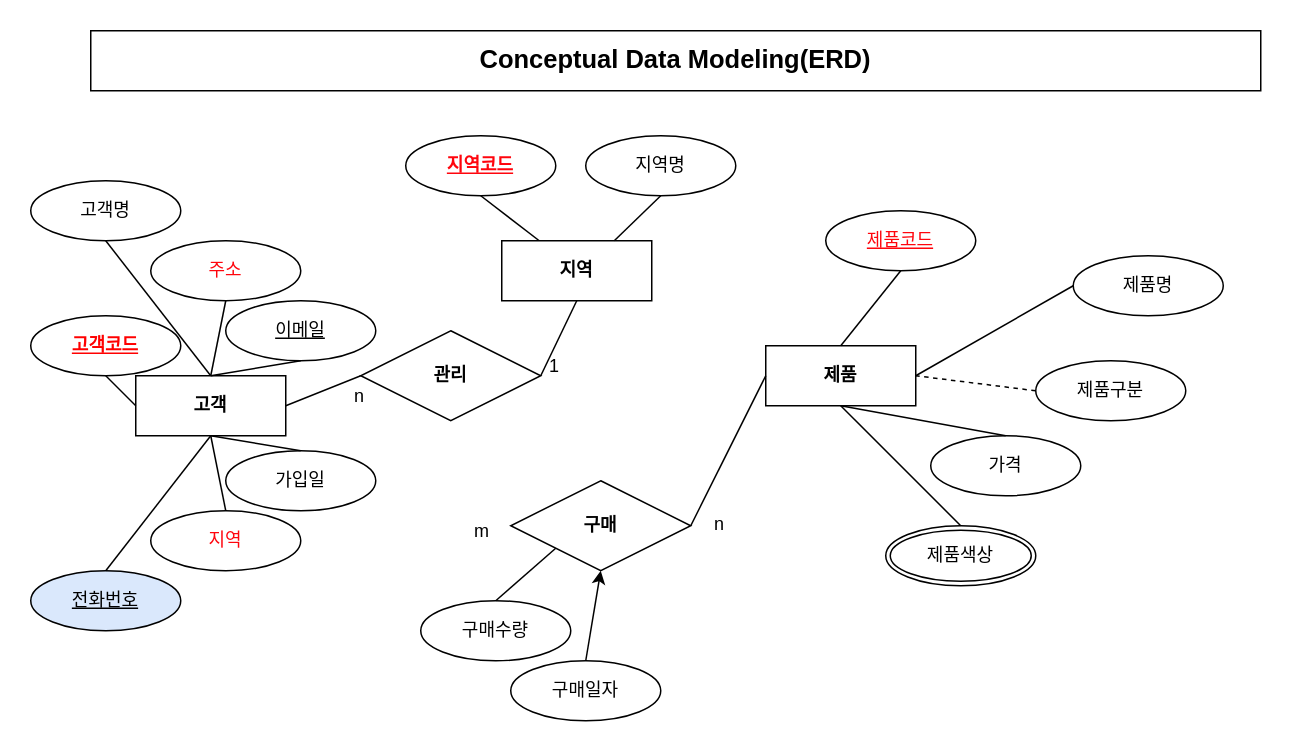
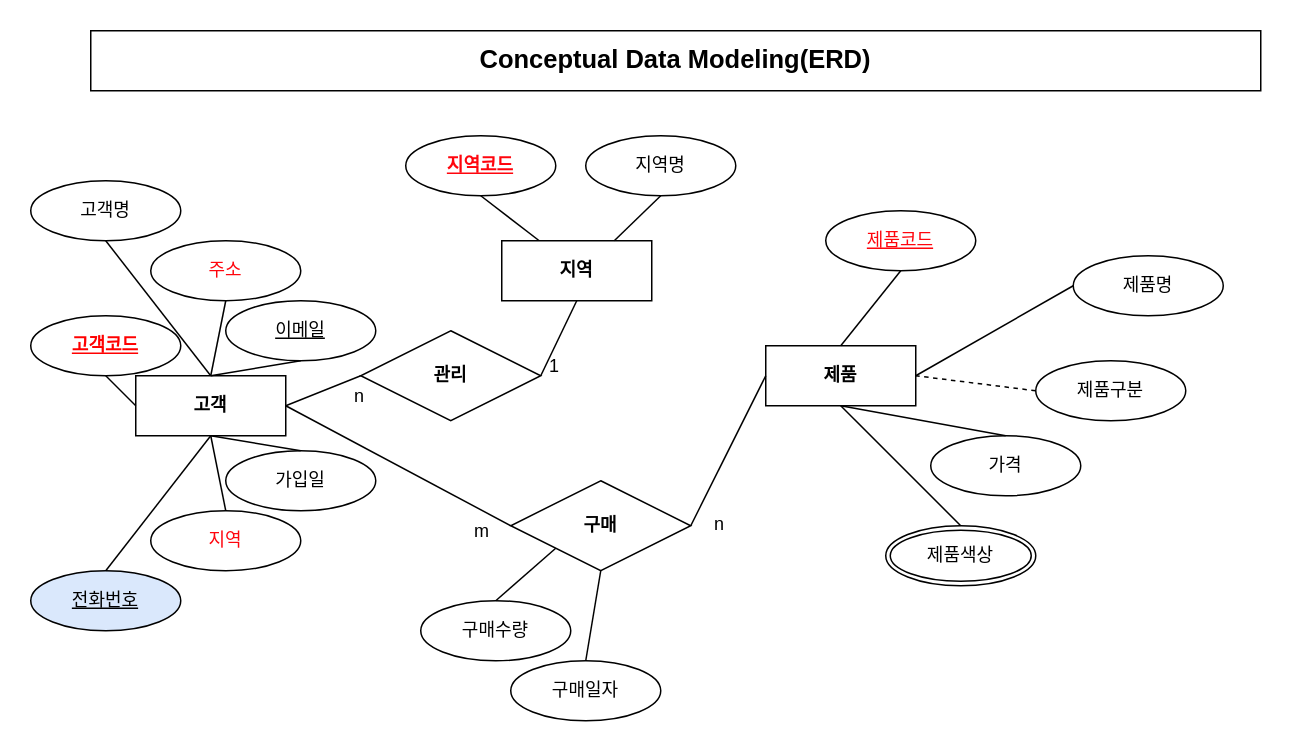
edge "고객" -- "구매": added
edge "구매일자" -> "구매": arrowhead classic -> none
